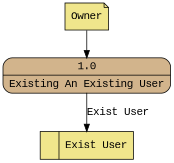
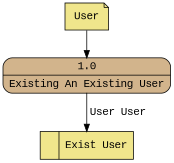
node "Owner": label "Owner" -> "User"
edge "1.0" -> "Exist User": label "Exist User" -> "User User"
